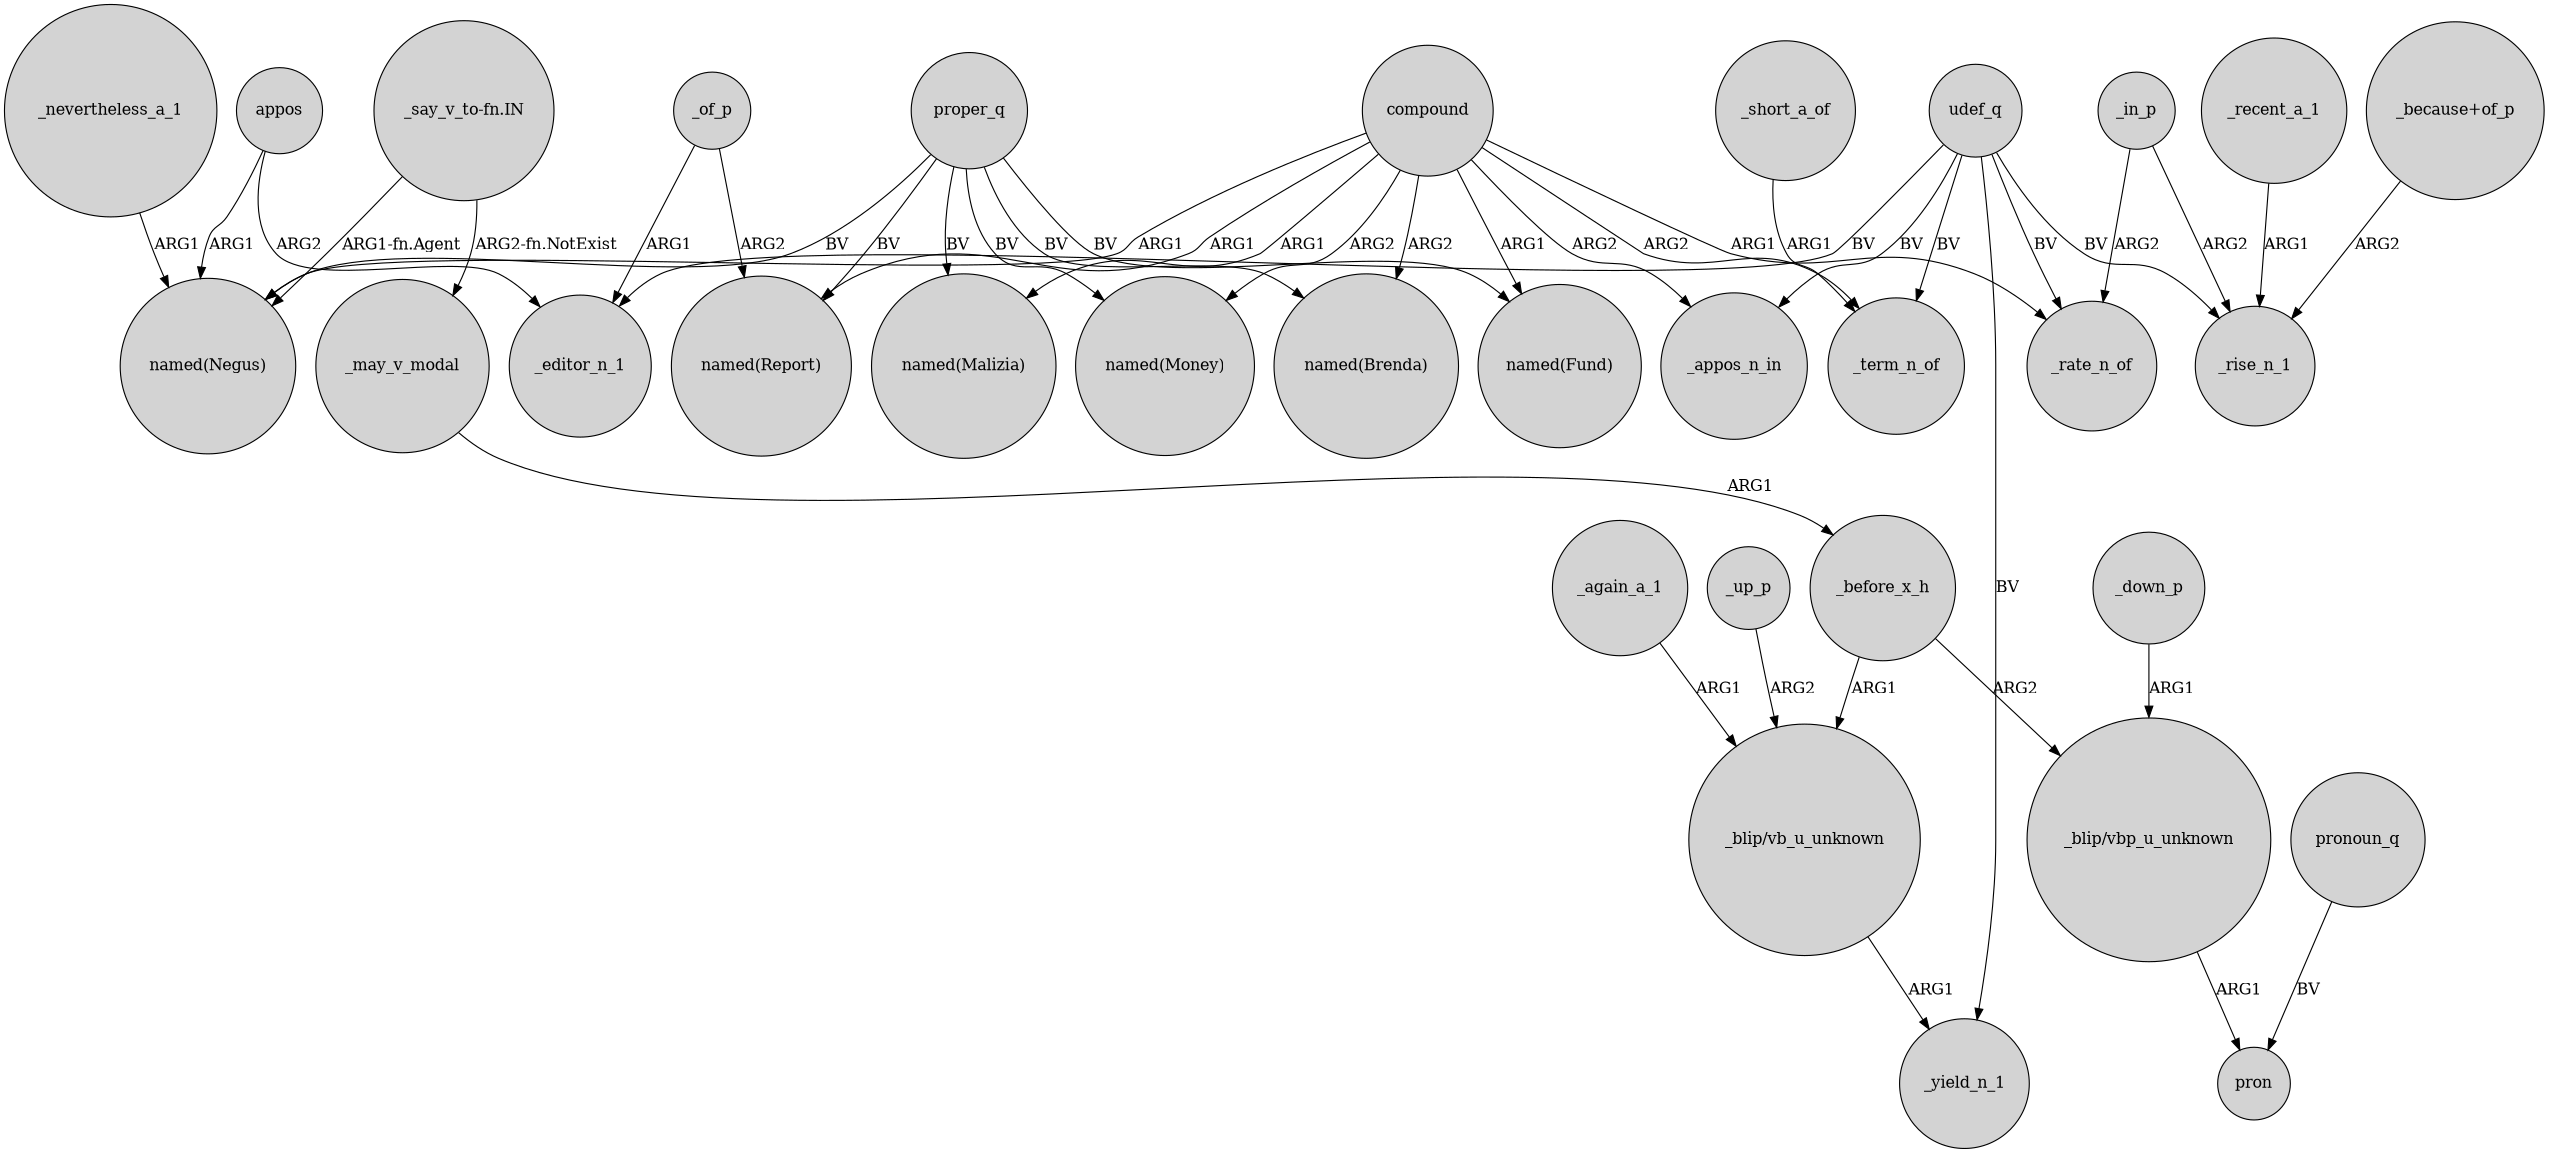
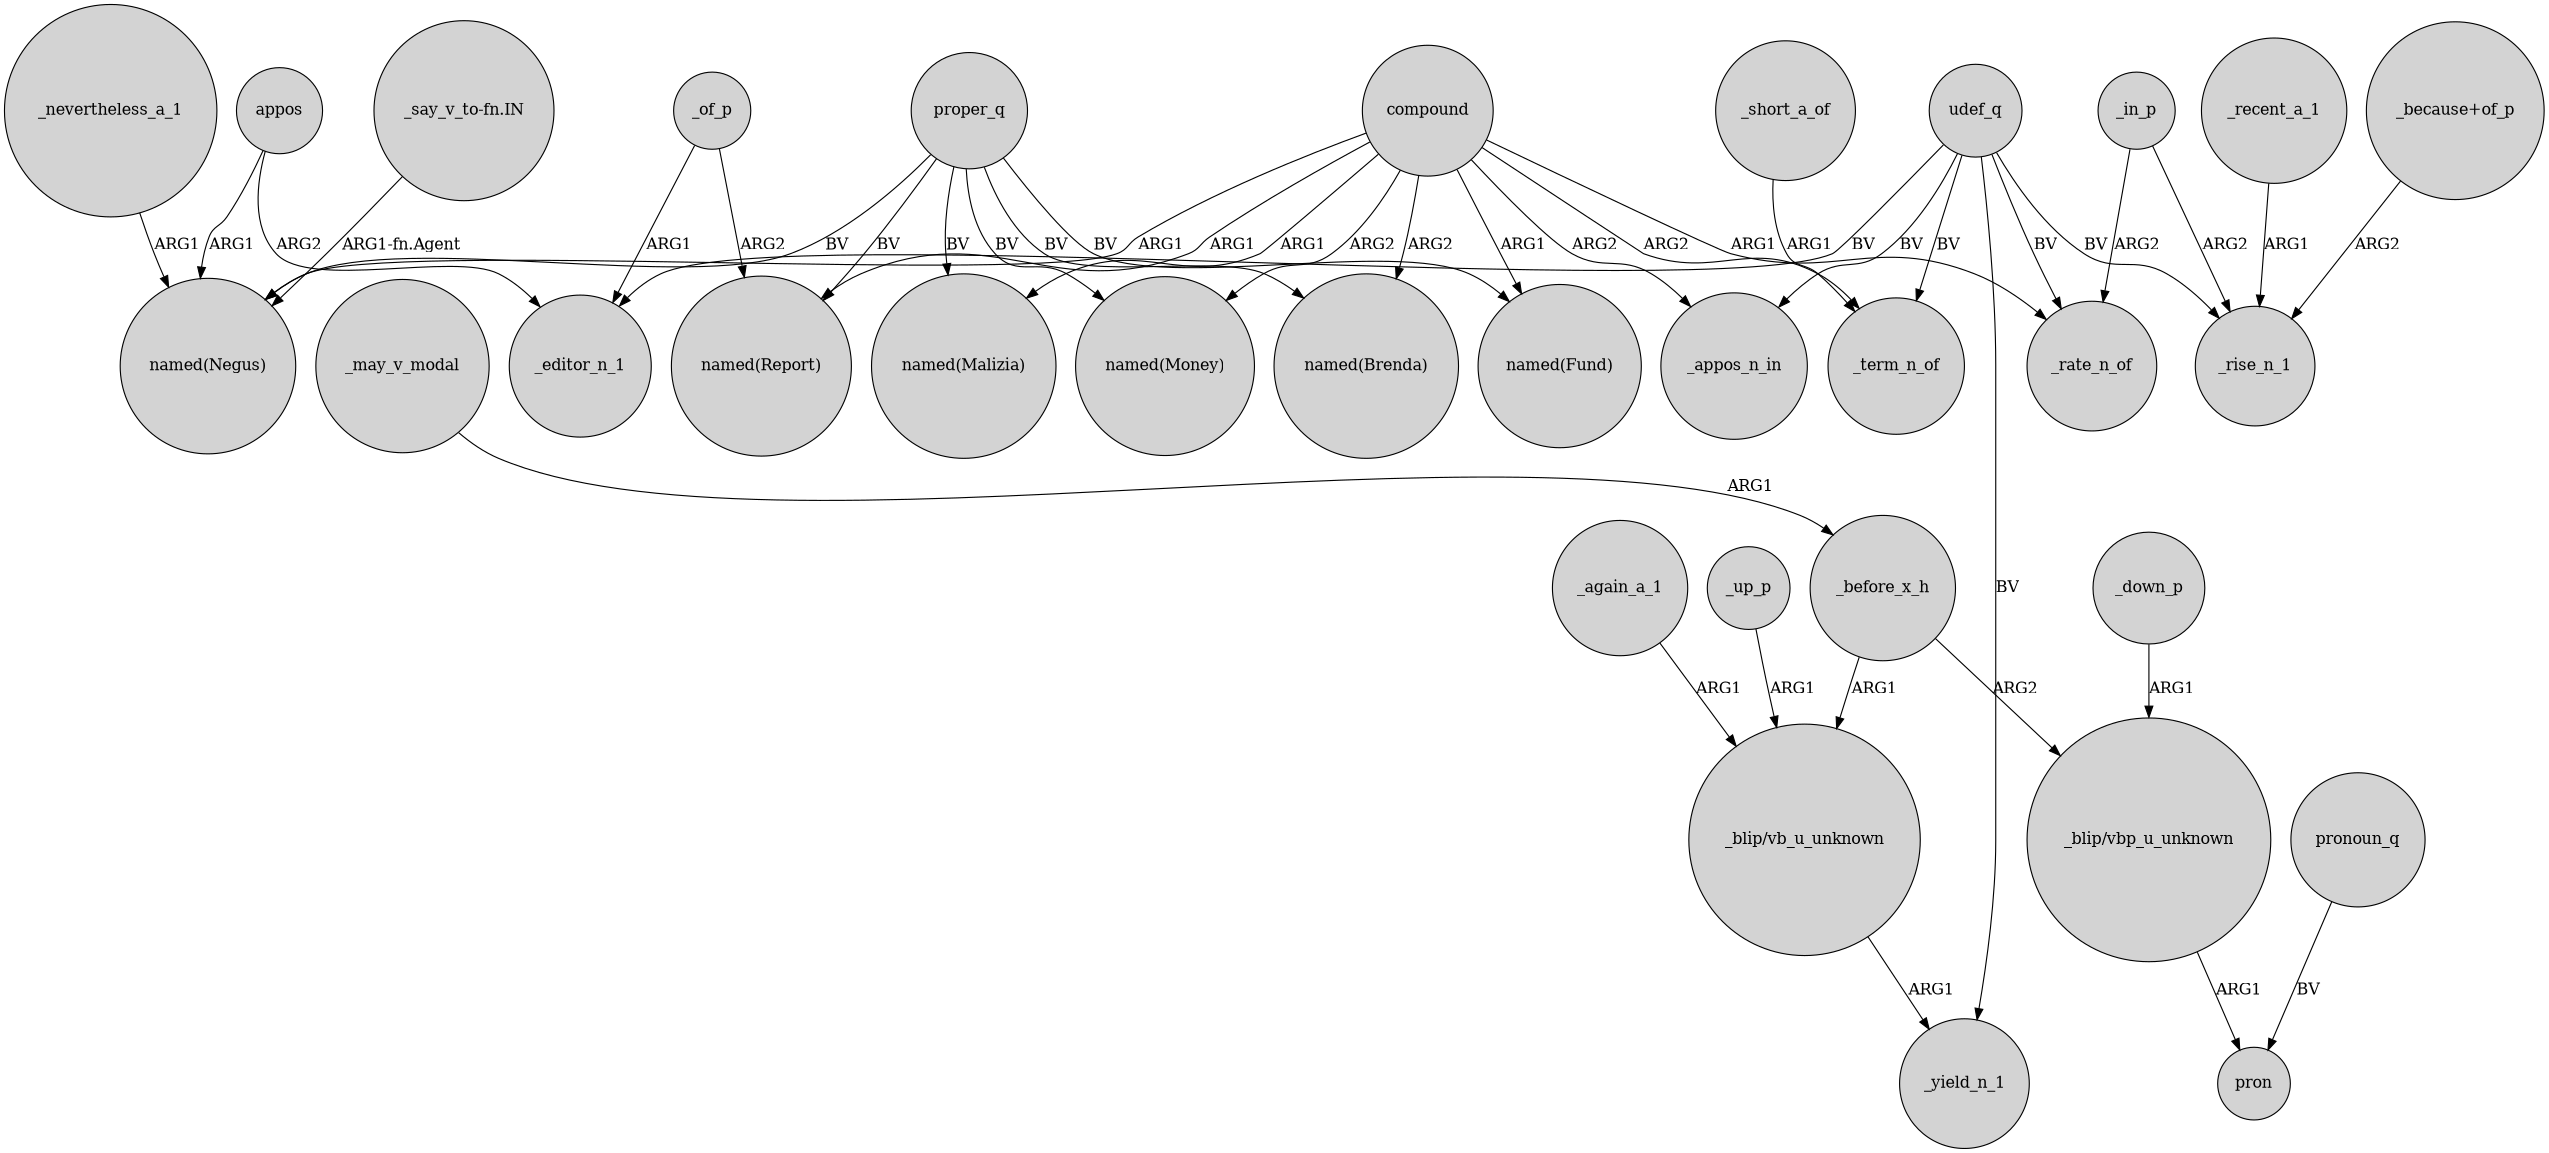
edge "_say_v_to-fn.IN" -> "_may_v_modal": removed, label "ARG2-fn.NotExist"
edge "_up_p" -> "_blip/vb_u_unknown": label "ARG2" -> "ARG1"
